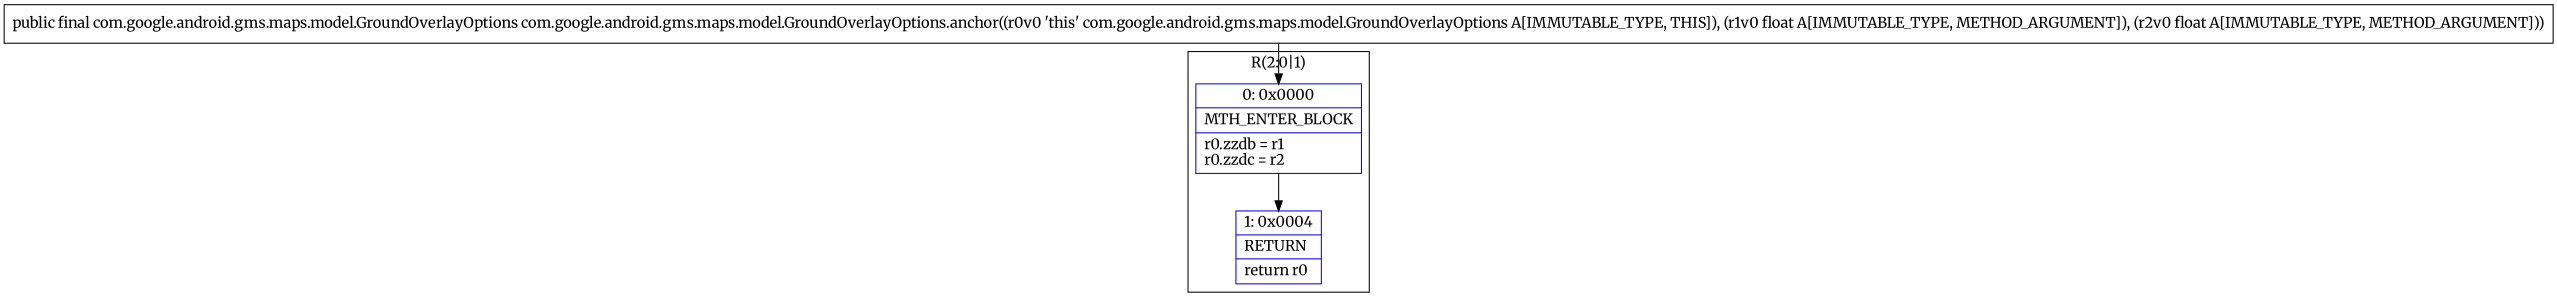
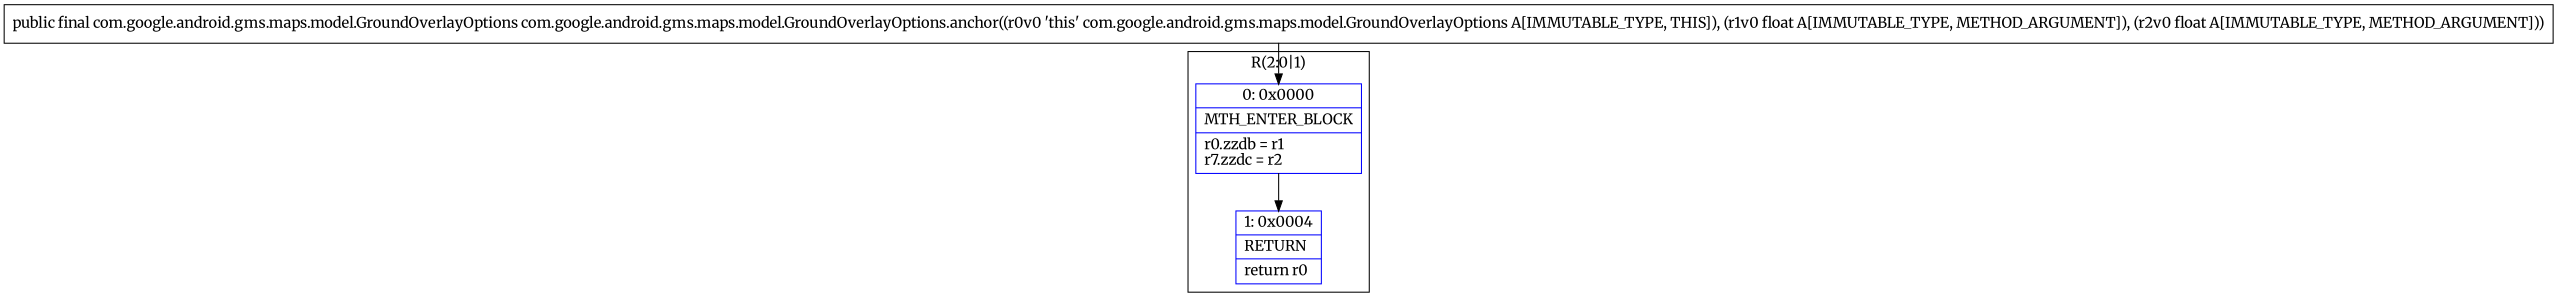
node "0: 0x0000": text "r0.zzdc = r2" -> "r7.zzdc = r2"
